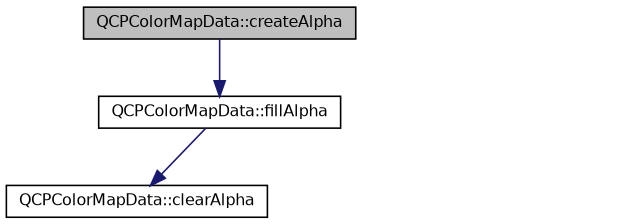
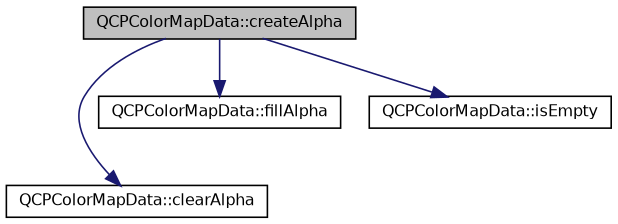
node "QCPColorMapData::isEmpty": added
edge "QCPColorMapData::fillAlpha" -> "QCPColorMapData::clearAlpha": now "QCPColorMapData::createAlpha" -> "QCPColorMapData::clearAlpha"
